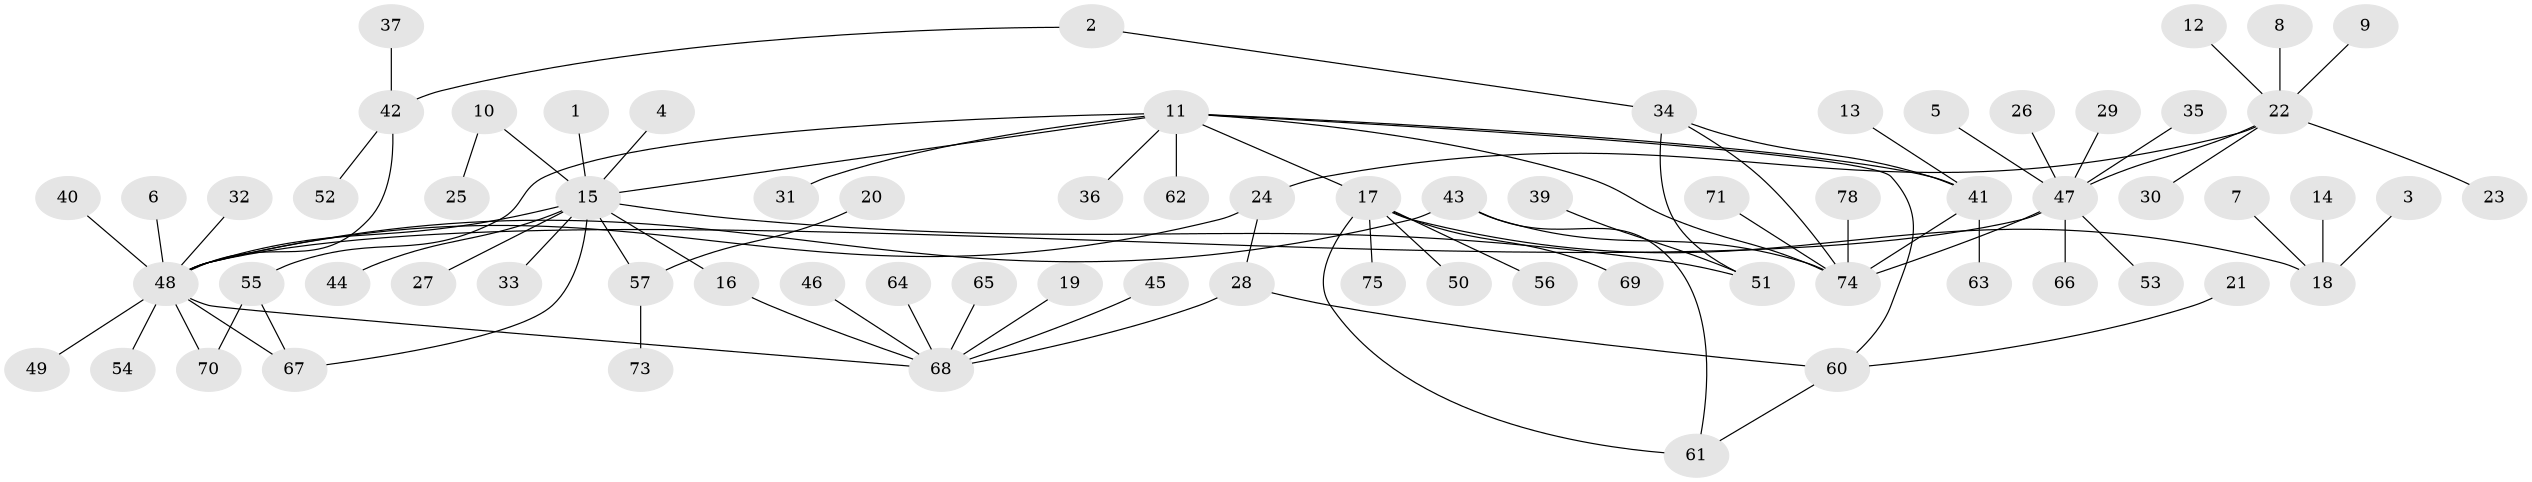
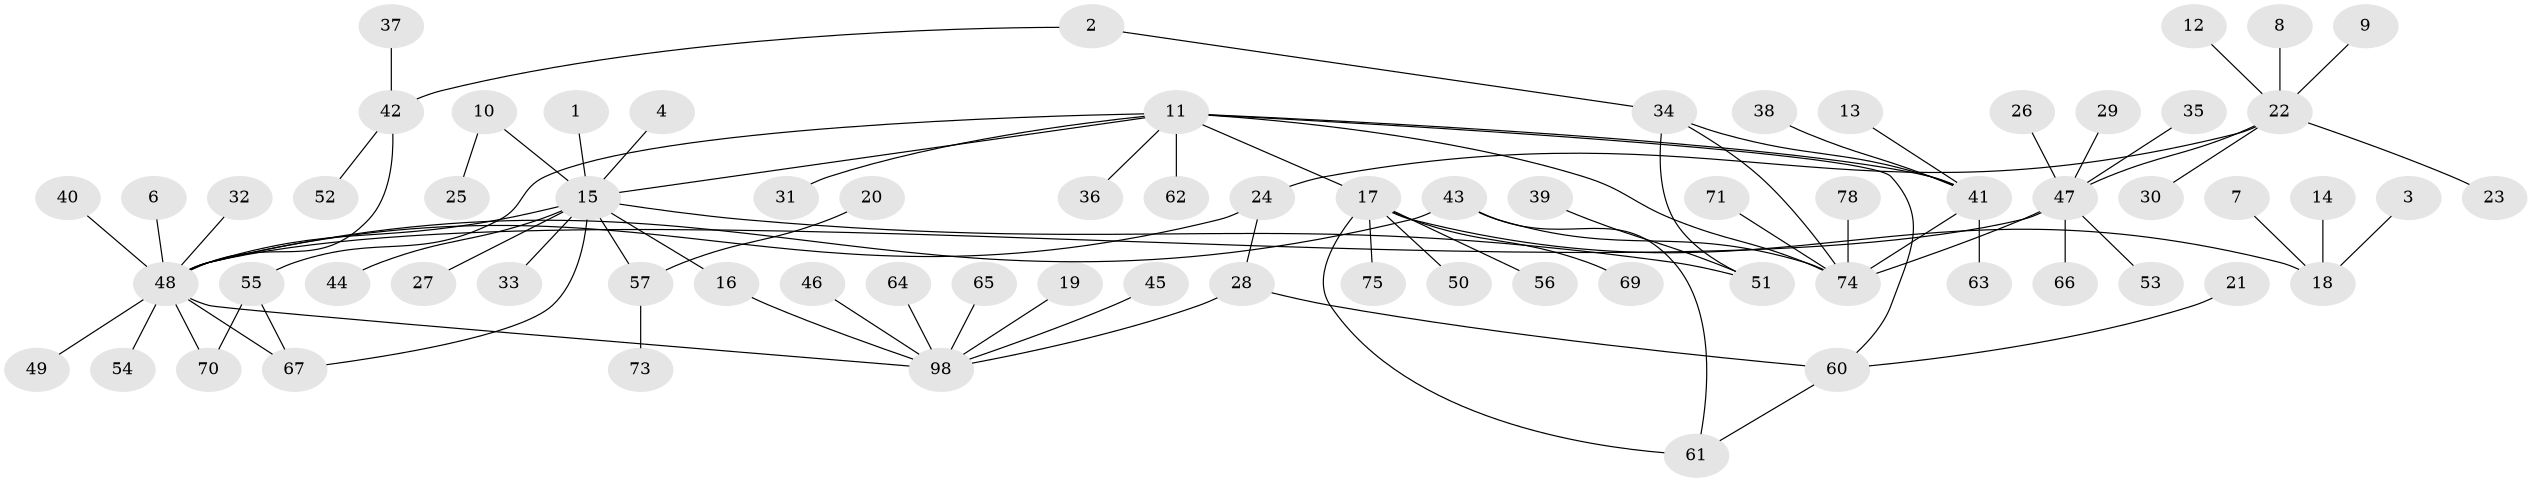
node "38": added
node "5": removed
node "68": label "68" -> "98"
